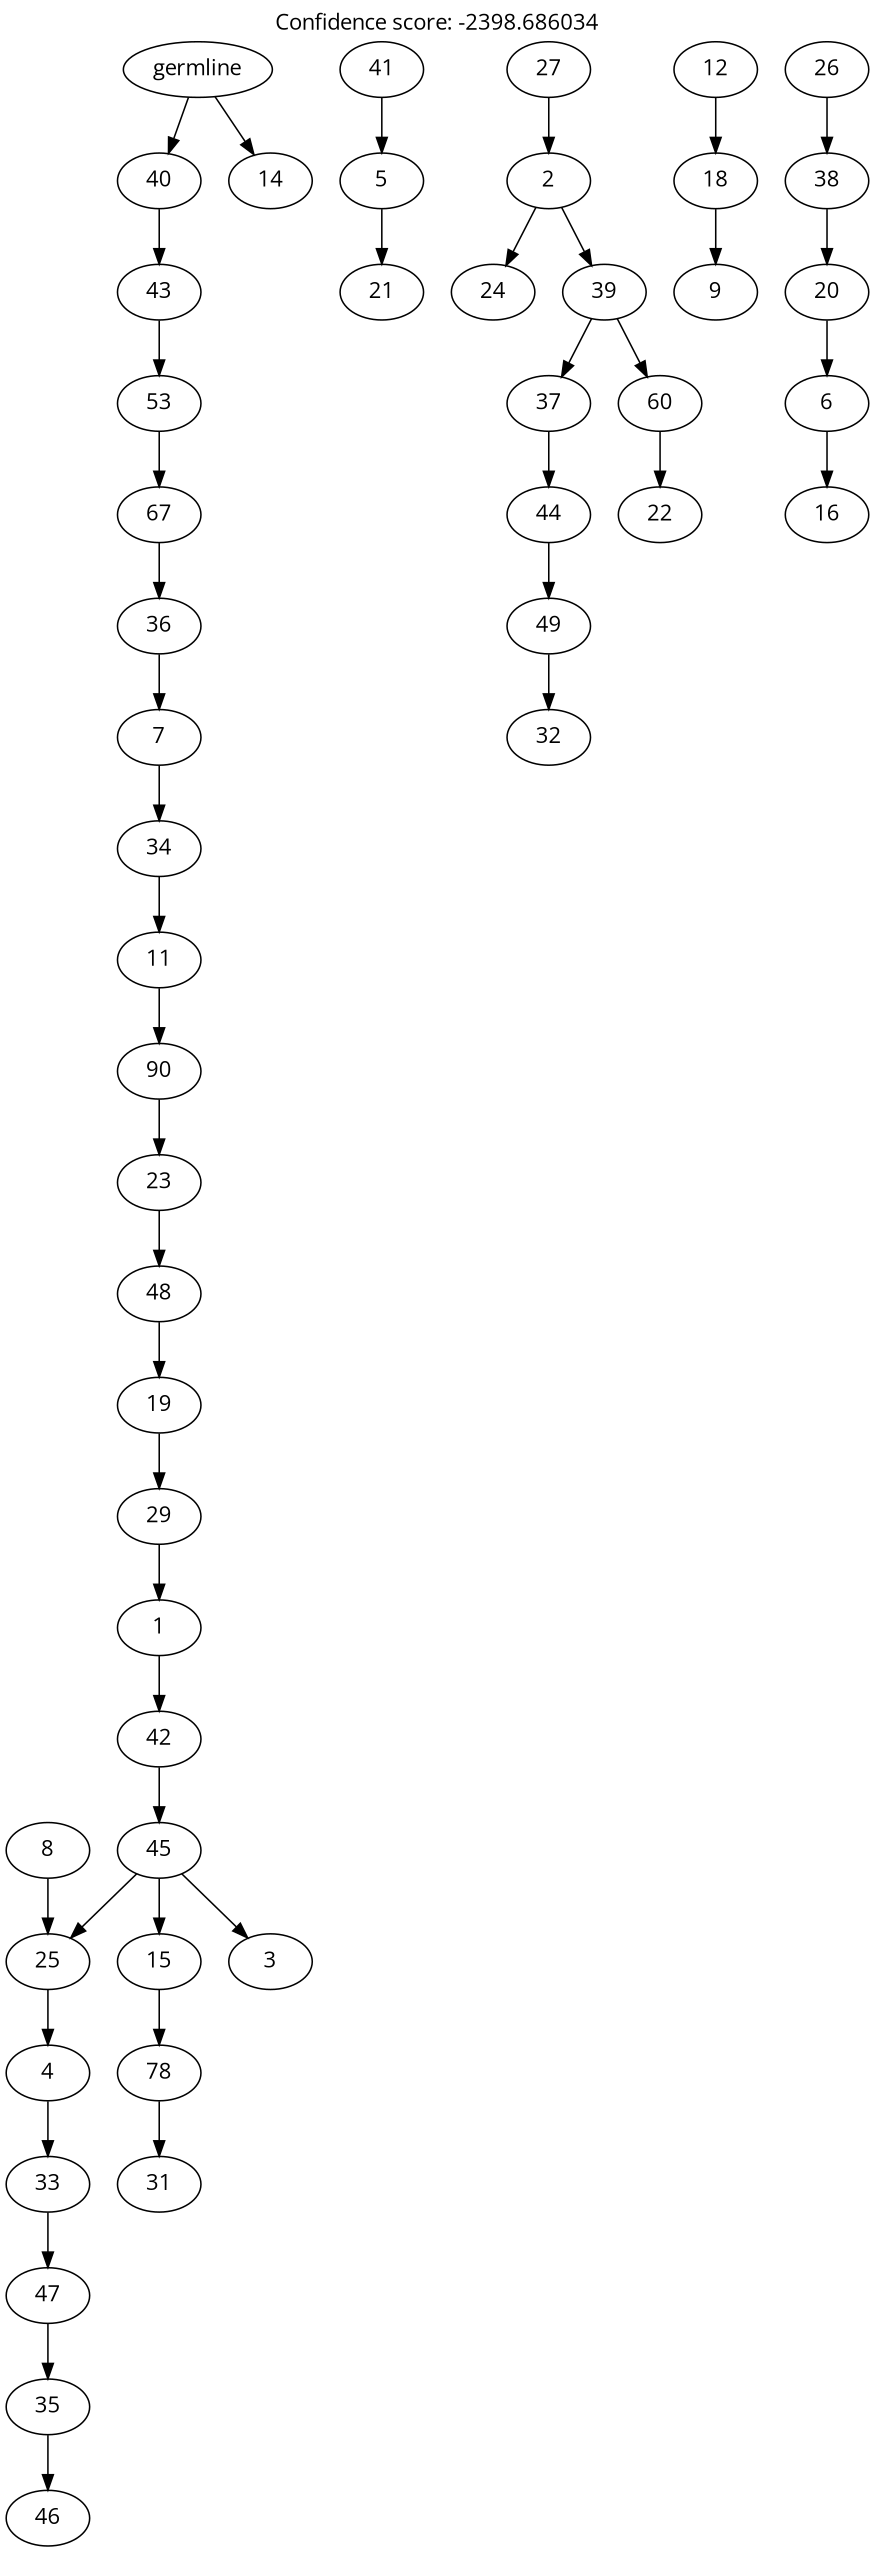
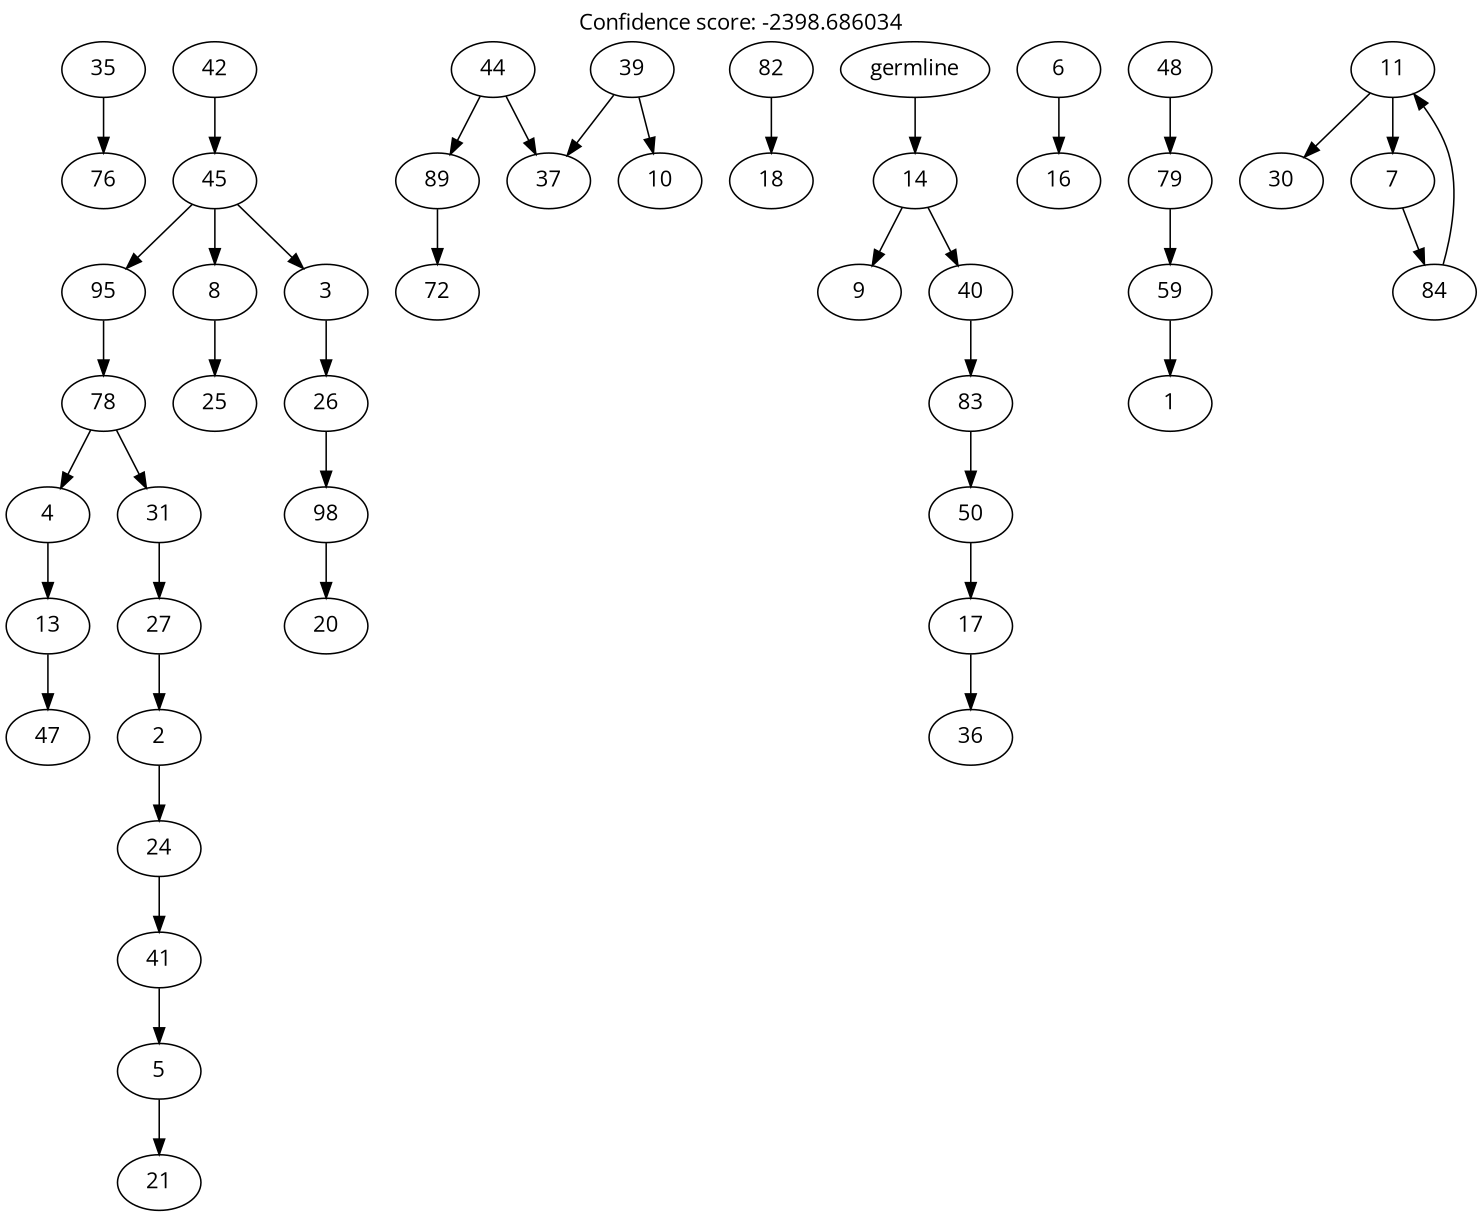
node "12": label "12" -> "82"
edge "germline" -> "40": now "14" -> "40"
node "38": label "38" -> "98"
edge "18" -> "9": now "14" -> "9"
edge "2" -> "39": removed
node "43": label "43" -> "83"
edge "3" -> "26": added
edge "20" -> "6": removed
node "53": label "53" -> "50"
node "60": label "60" -> "10"
edge "37" -> "44": reversed
node "67": label "67" -> "17"
node "22": removed
edge "31" -> "27": added
node "49": label "49" -> "89"
edge "36" -> "7": now "11" -> "7"
node "32": label "32" -> "72"
node "34": label "34" -> "84"
edge "24" -> "41": added
node "90": label "90" -> "30"
node "23": removed
node "19": label "19" -> "79"
node "29": label "29" -> "59"
edge "1" -> "42": removed
edge "45" -> "25": now "45" -> "8"
node "15": label "15" -> "95"
edge "25" -> "4": now "78" -> "4"
node "33": label "33" -> "13"
edge "47" -> "35": removed
node "46": label "46" -> "76"
